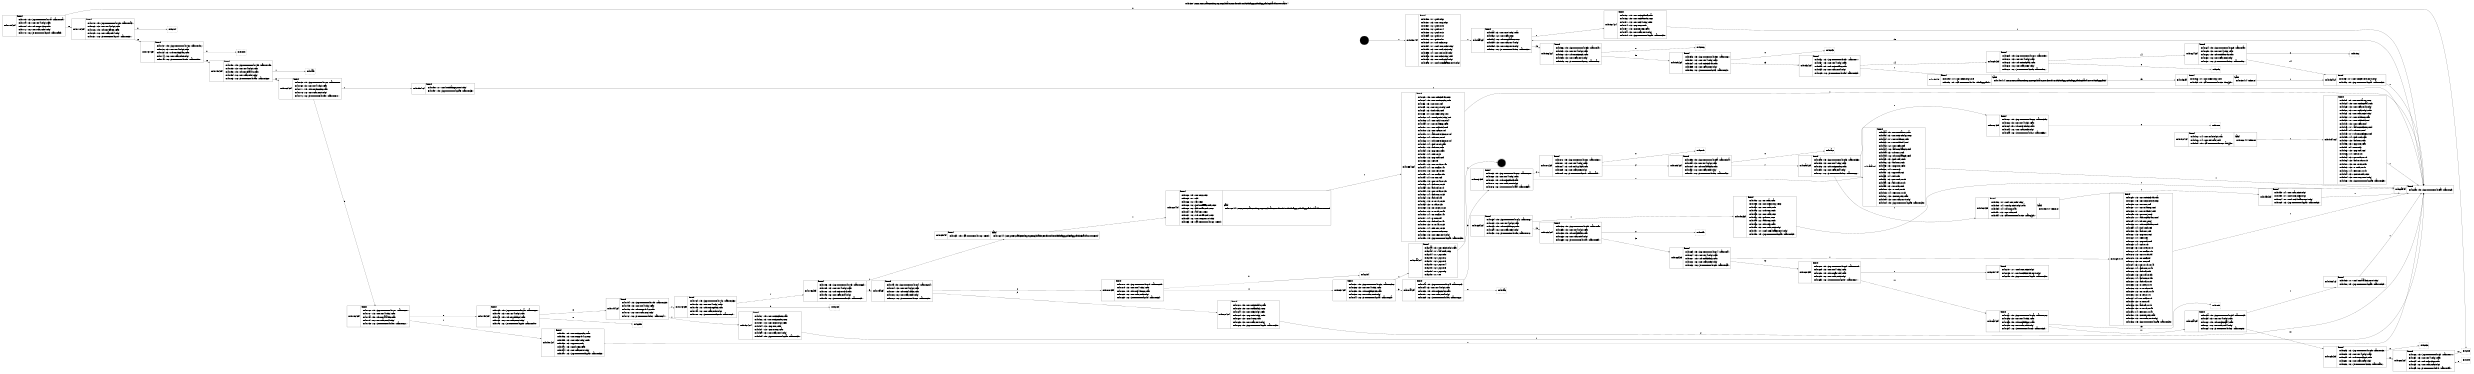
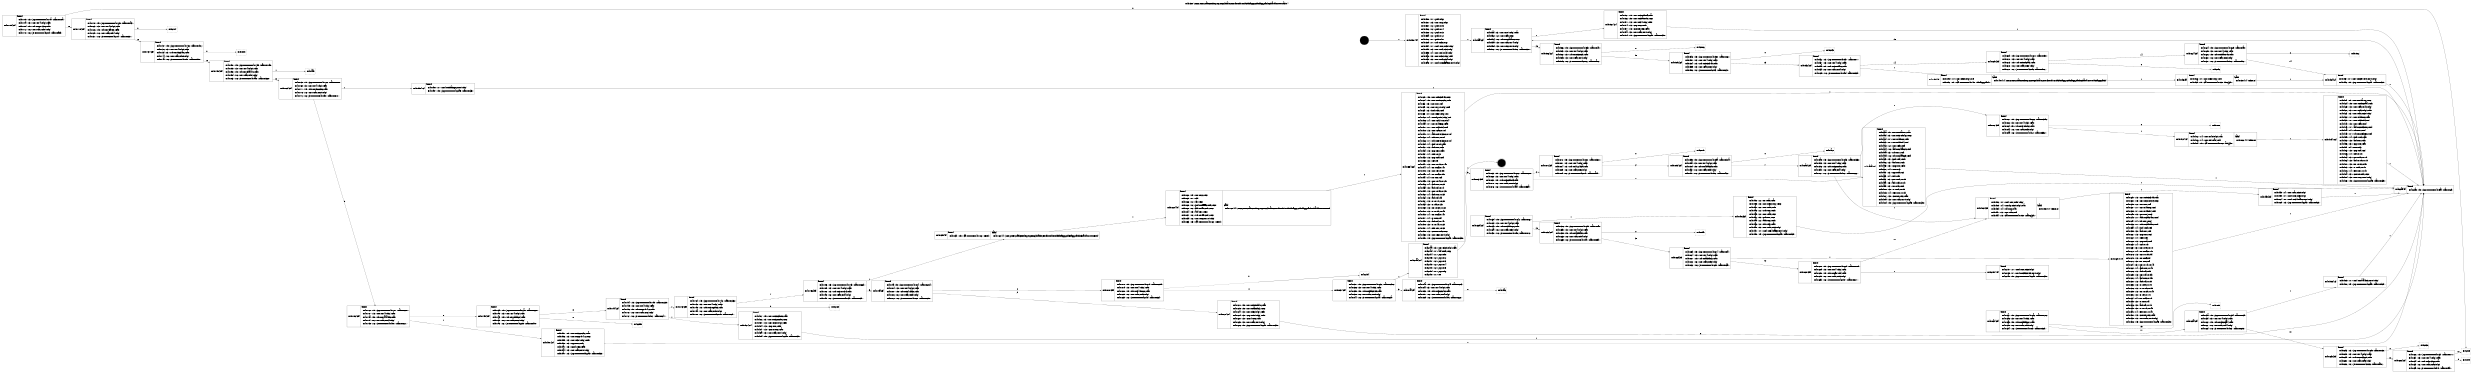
edge "0x401dbd [9]" -> "0x401dc6 [9]": label " 15" -> " 1"
edge "0x4018c7 [25]" -> "0x401b12 [13]": added, label "1"
edge "0x40184a [25]" -> "0x401863 [25]": now "0x401ce8 [168]" -> "0x401863 [25]"
edge "0x401688 [25]" -> "0x4016a1 [25]": now "0x401688 [25]" -> "0x401be2 [23]"
edge "0x401c10 [27]" -> "0x4022a5 [5]": label " 4" -> " 2"
edge "0x401f7b" -> "0x4016ec [25]": reversed
